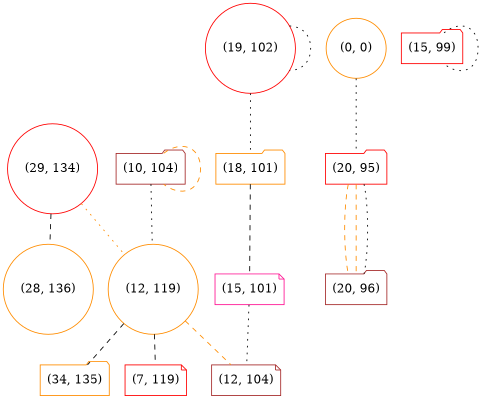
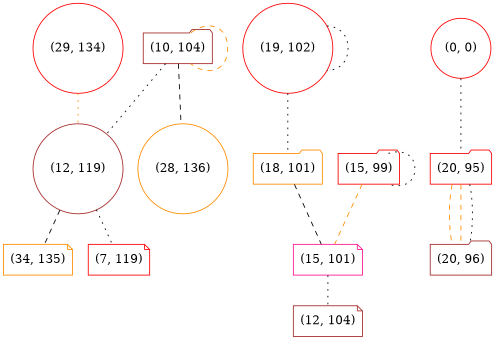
node "(0, 0)": color darkorange -> red
edge "(15, 99)" -- "(15, 101)": added
edge "(29, 134)" -- "(28, 136)": now "(10, 104)" -- "(28, 136)"
node "(12, 119)": color darkorange -> brown
edge "(12, 119)" -- "(12, 104)": removed
edge "(12, 119)" -- "(7, 119)": style dashed -> dotted
node "(34, 135)": shape folder -> note
